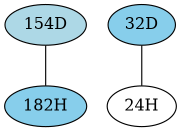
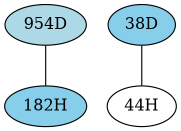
node "154D": label "154D" -> "954D"
node "32D": label "32D" -> "38D"
node "24H": label "24H" -> "44H"
